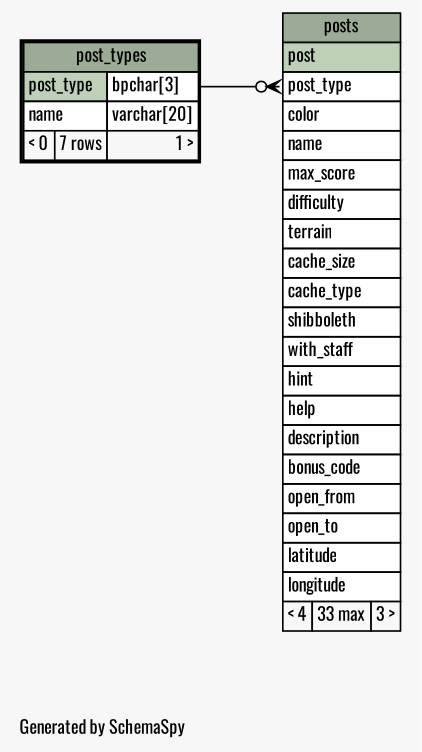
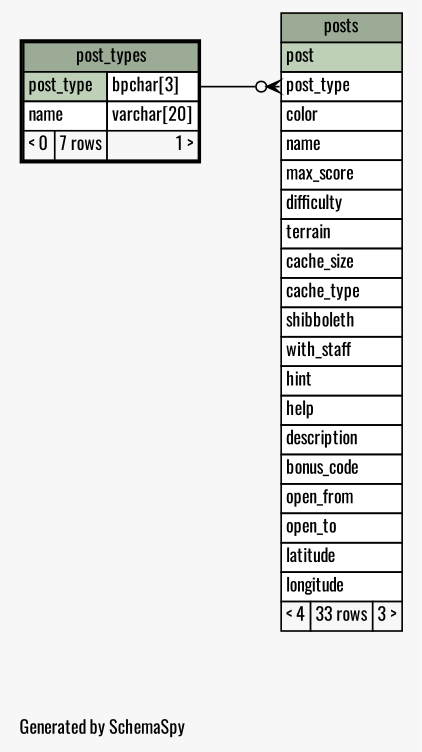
node "posts": text "33 max" -> "33 rows"
